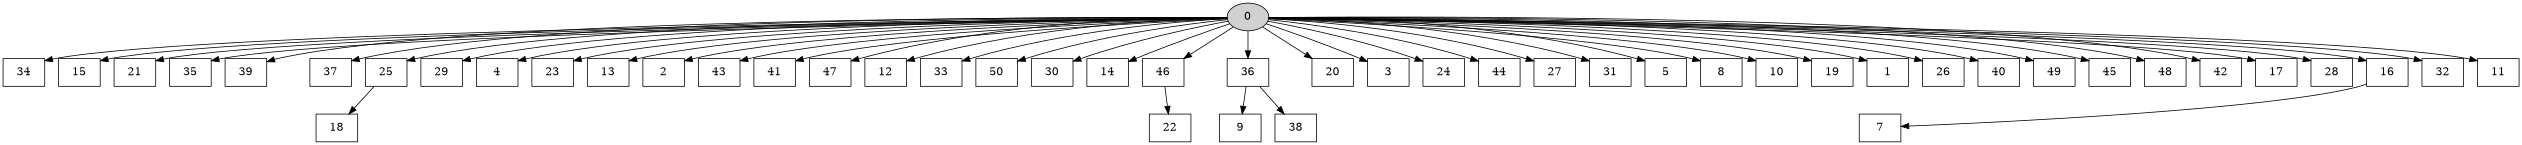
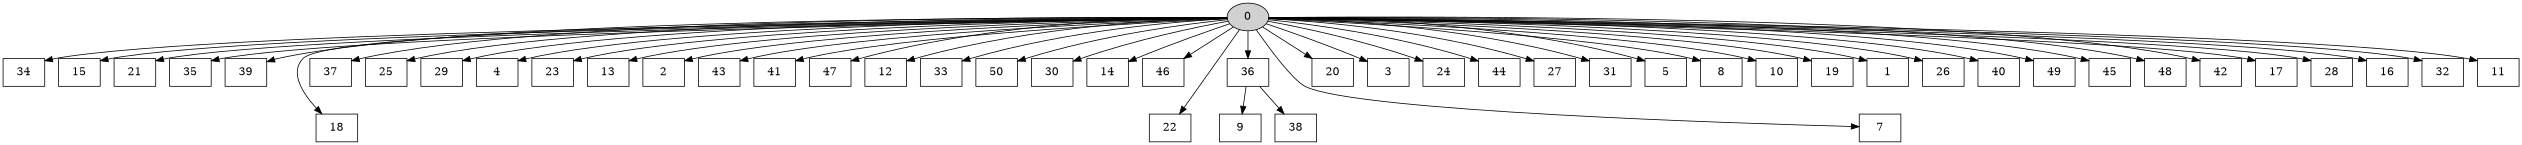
edge "46" -> "22": now "0" -> "22"
edge "25" -> "18": now "0" -> "18"
edge "16" -> "7": now "0" -> "7"
